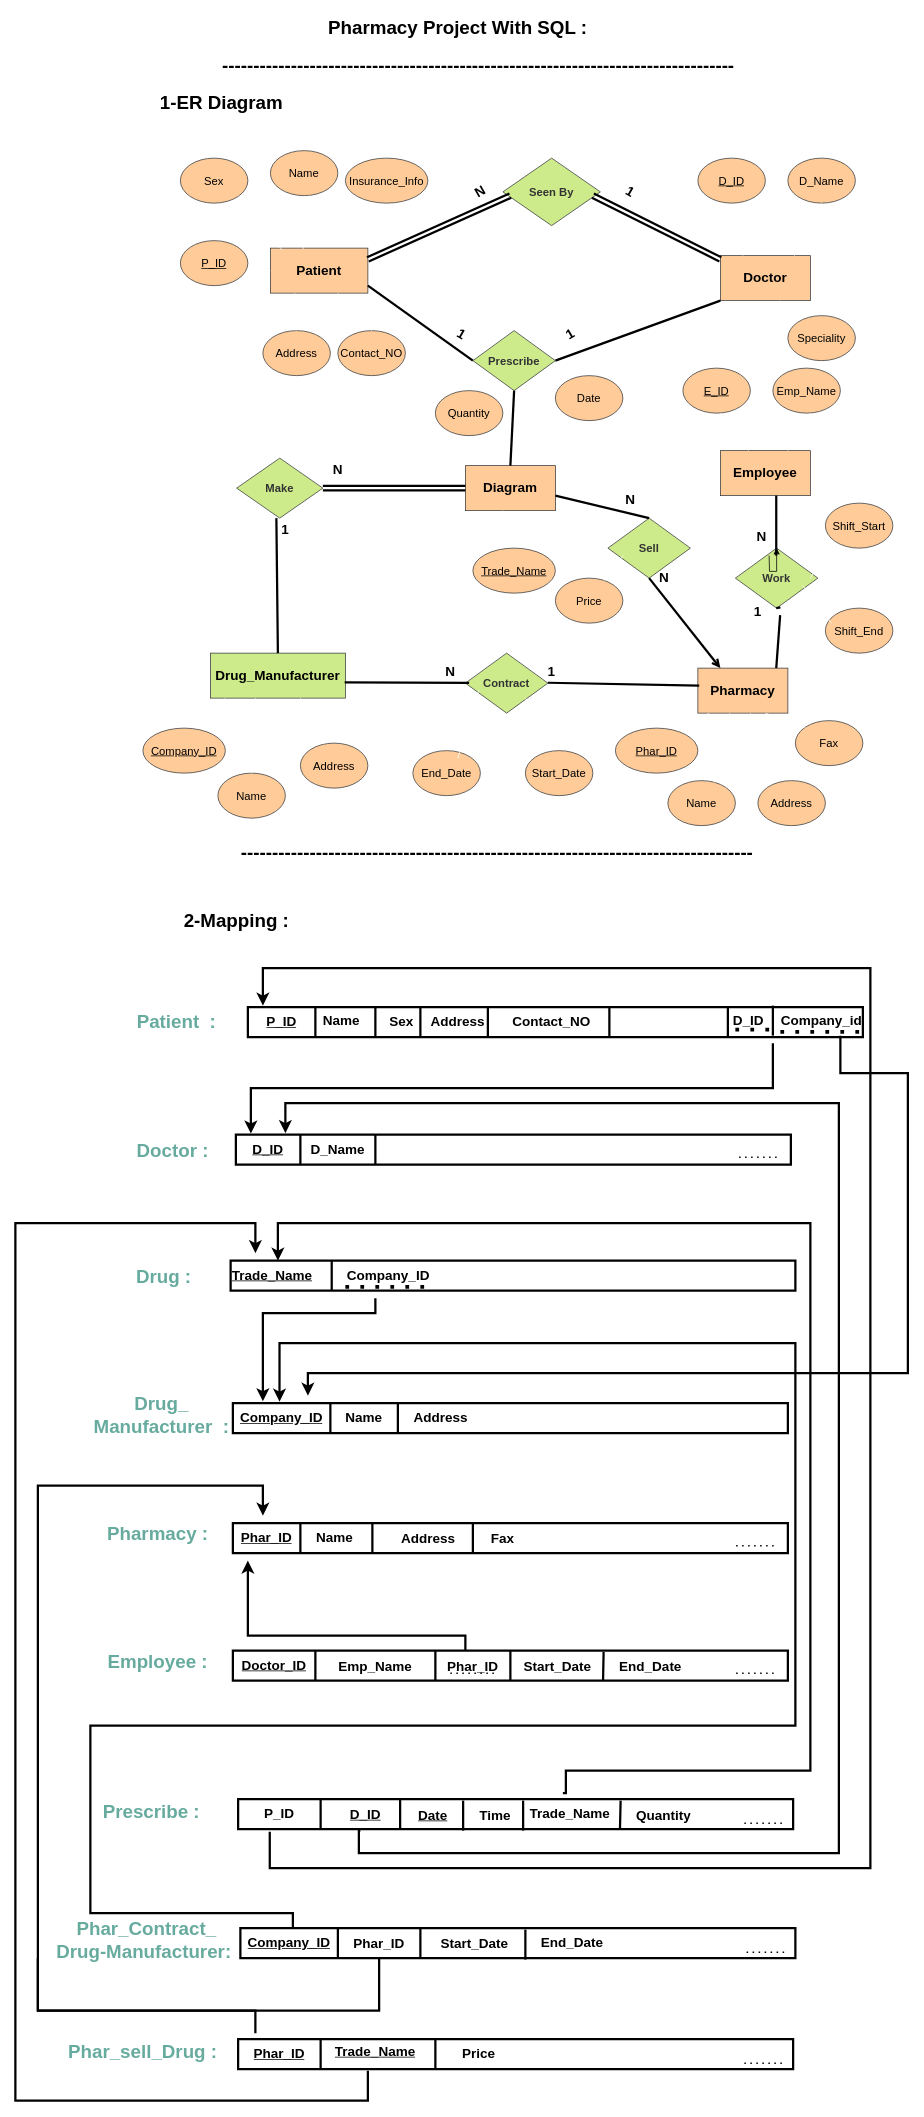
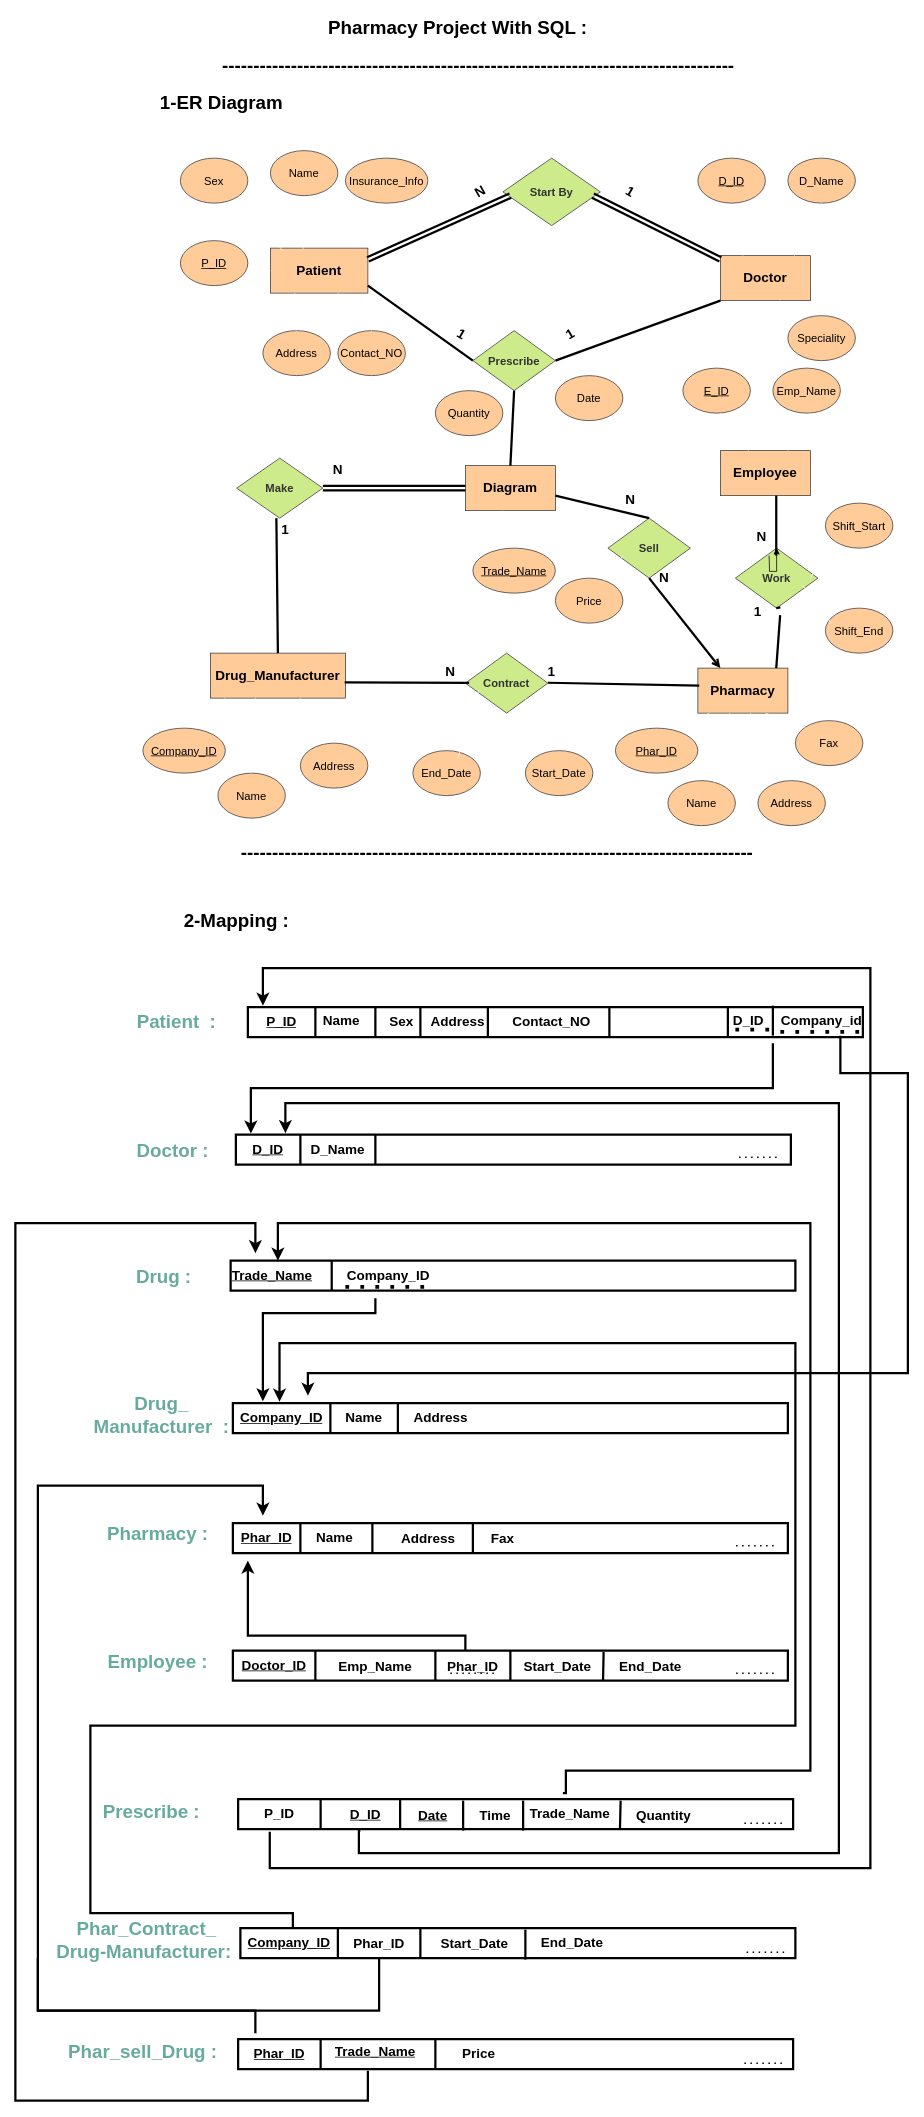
node "Seen By": label "Seen By" -> "Start By"
node "Drug_Manufacturer": fillcolor #cdeb8b -> #ffcc99
